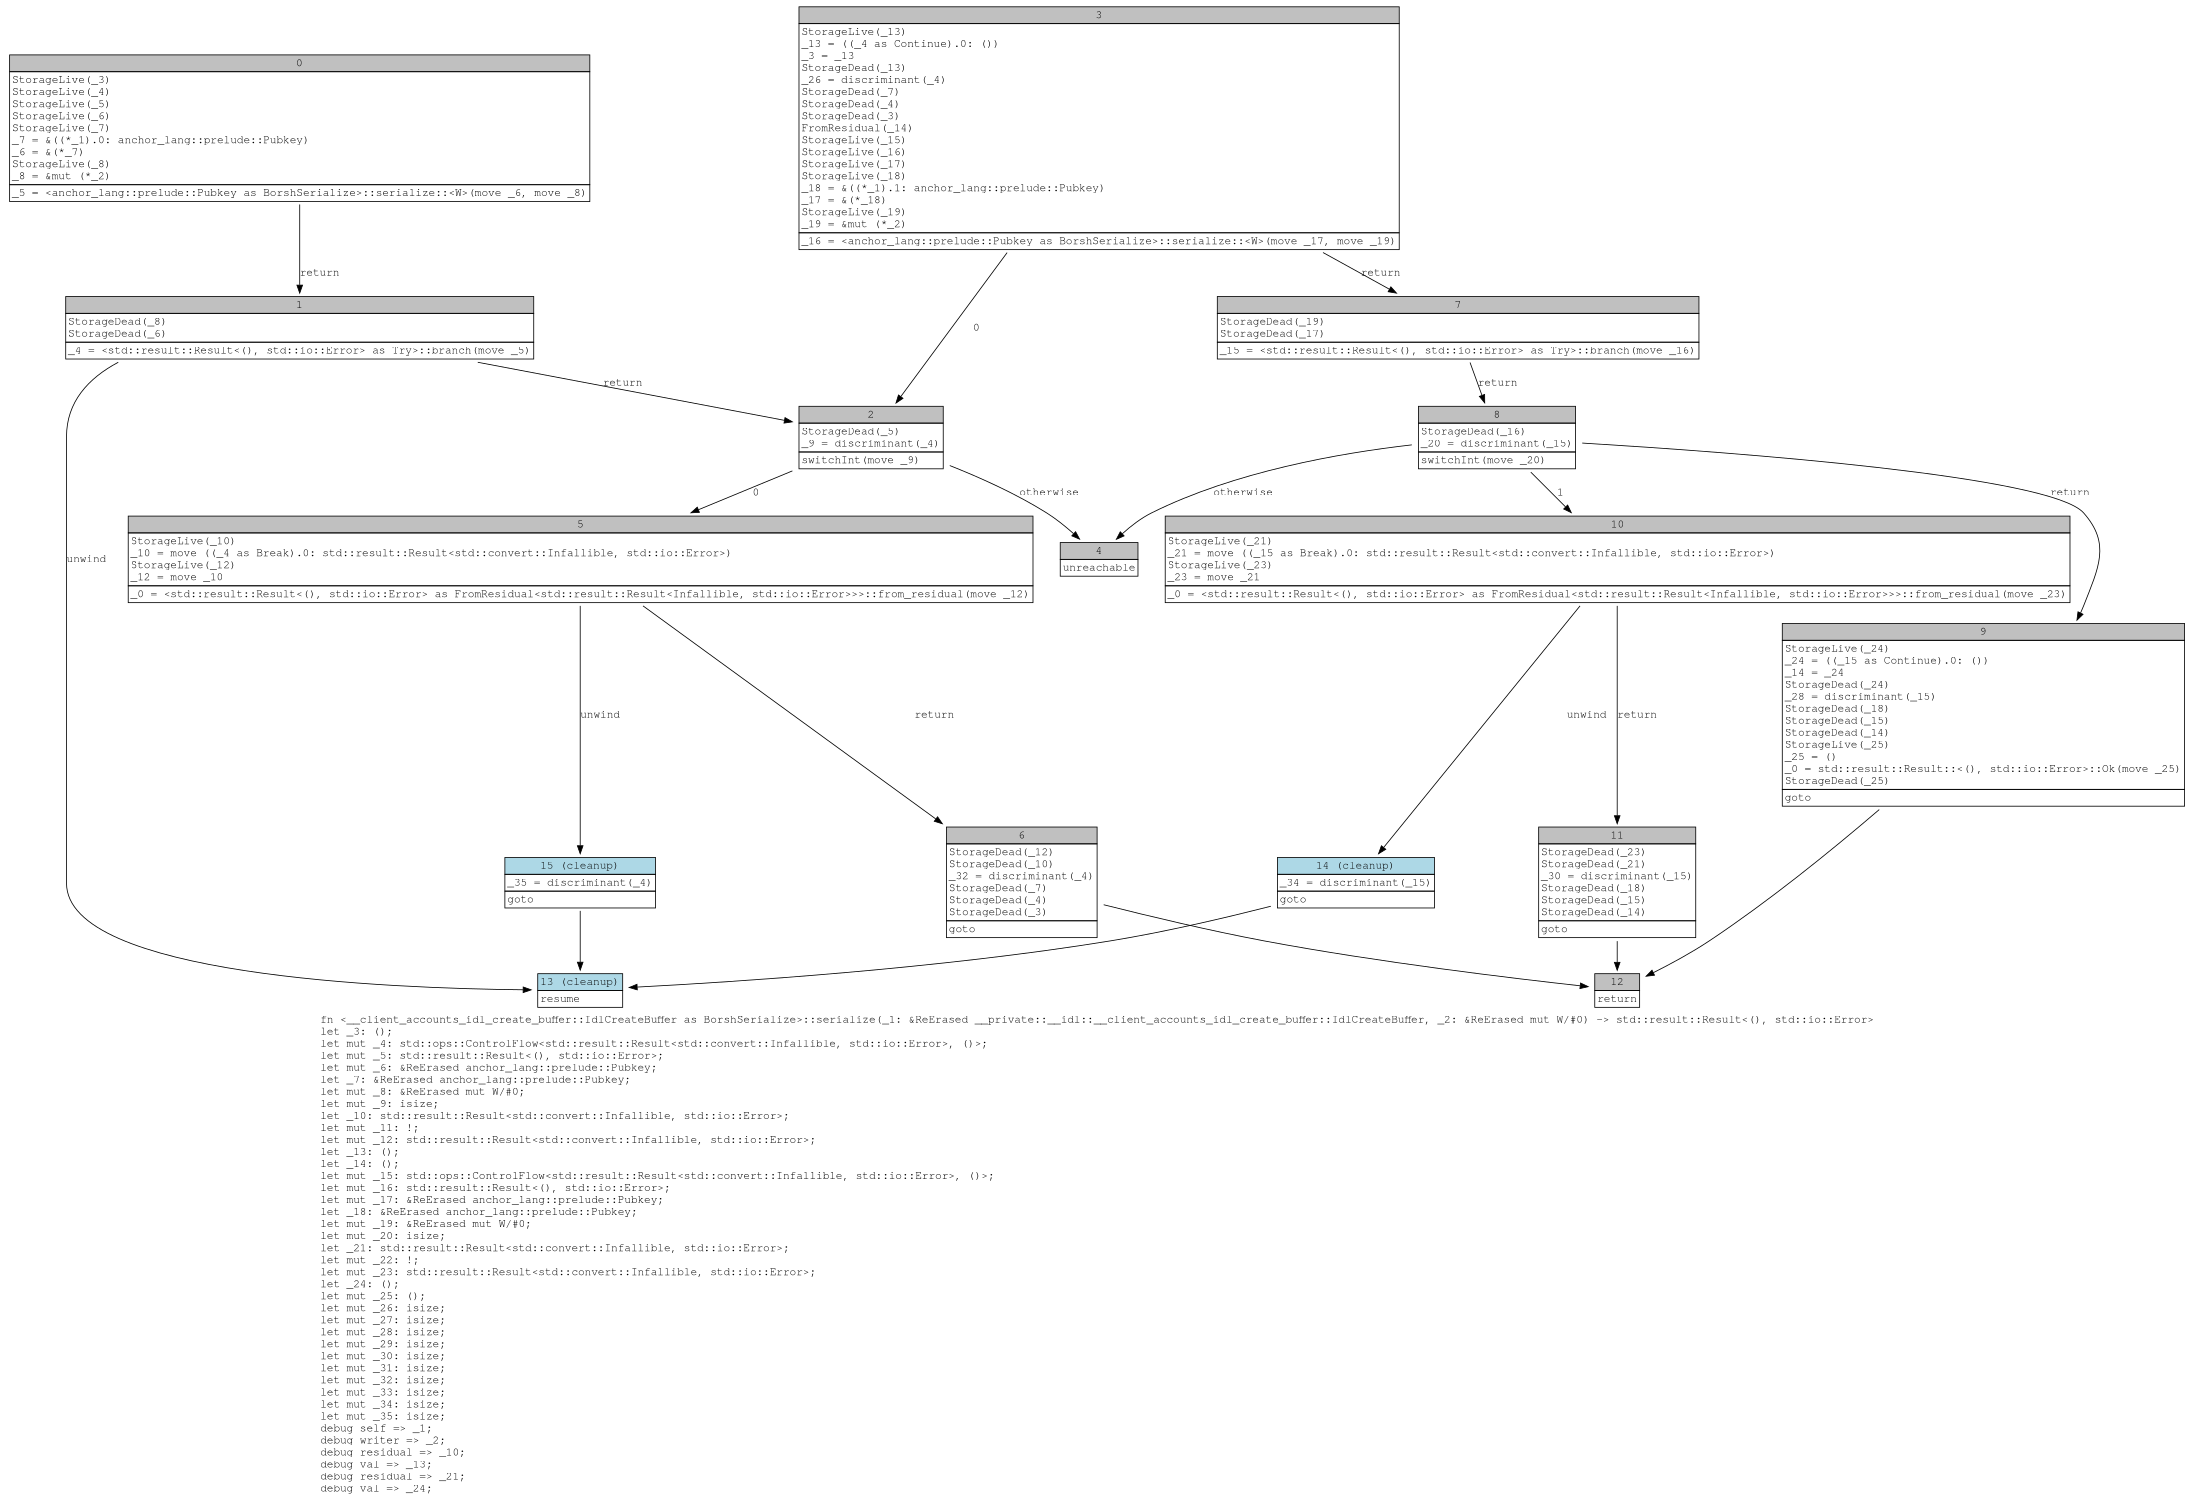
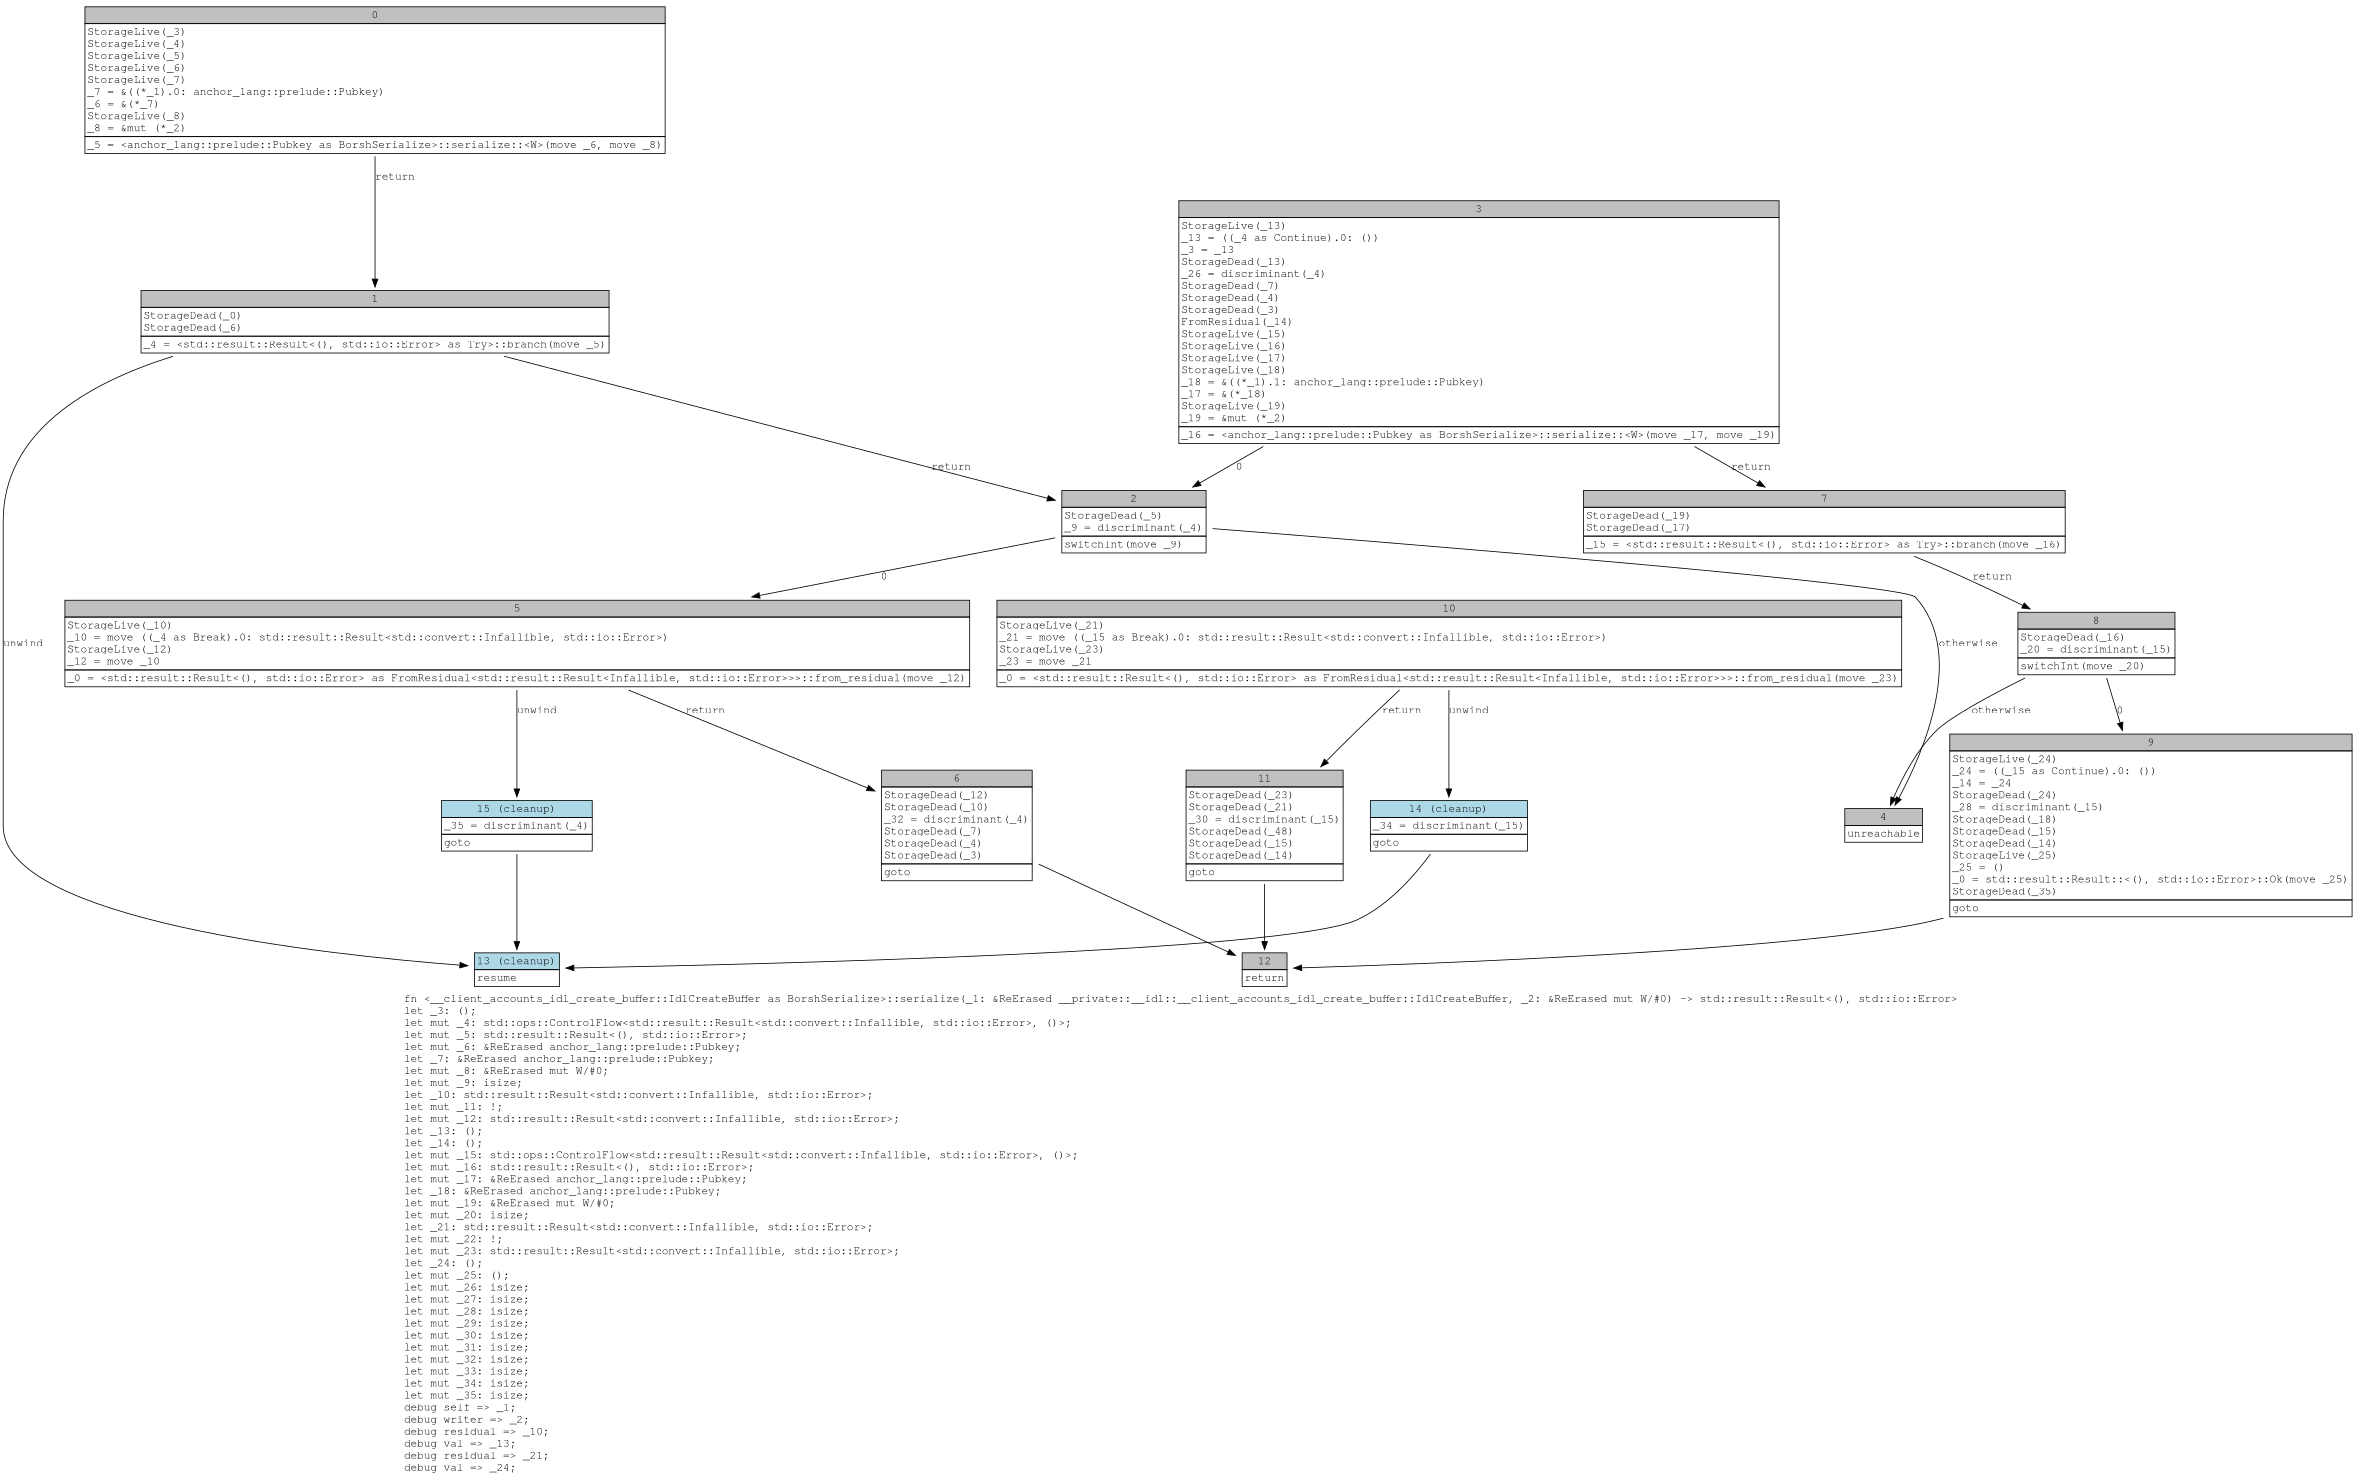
node "1": text "StorageDead(_8)" -> "StorageDead(_0)"
edge "8" -> "10": removed, label "1"
edge "8" -> "9": label "return" -> "0"
node "9": text "StorageDead(_25)" -> "StorageDead(_35)"
node "11": text "StorageDead(_18)" -> "StorageDead(_48)"
